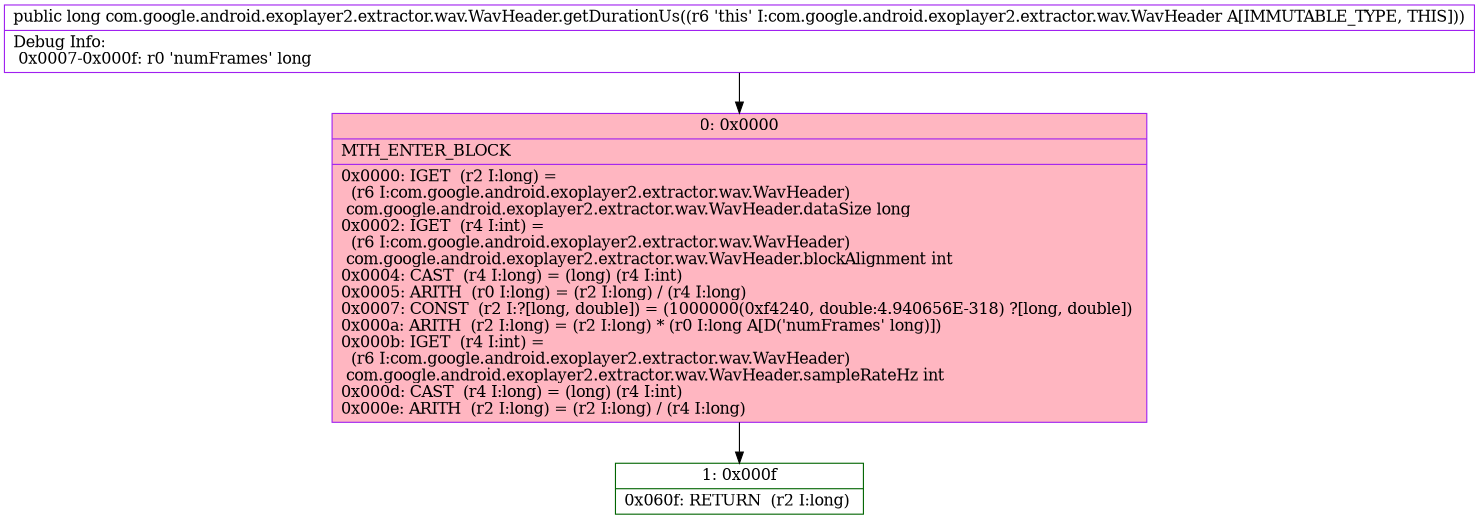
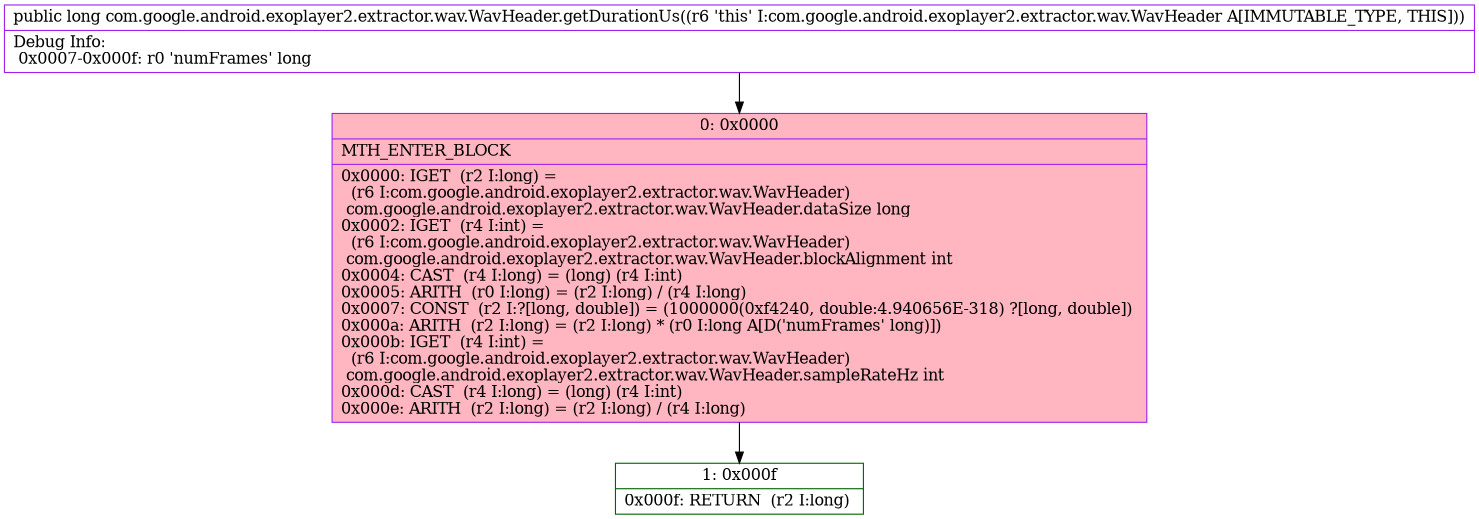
node "1: 0x000f": text "0x060f: RETURN  (r2 I:long)" -> "0x000f: RETURN  (r2 I:long)"
